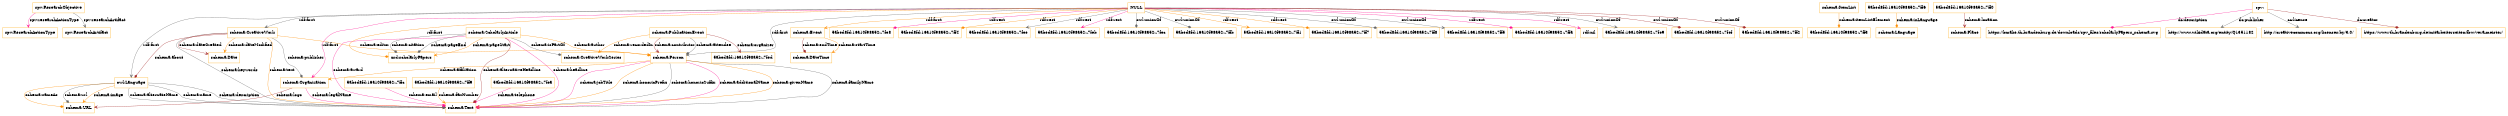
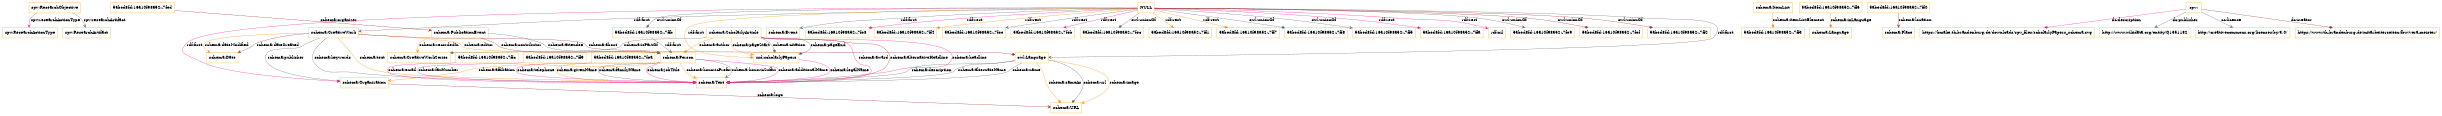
edge "NULL" -> "schema:Person": now "5abed8fd:16a10f98a52:-7ffb" -> "schema:Person"
edge "NULL" -> "schema:Event": color darkorange -> gray40
edge "schema:PublicationEvent" -> "5abed8fd:16a10f98a52:-7fed": reversed
node "schema:DateTime": removed
edge "5abed8fd:16a10f98a52:-7ff9" -> "schema:Text": color darkorange -> deeppink
edge "schema:Organization" -> "schema:Text": now "xsd:scholarlyPapers" -> "schema:Text"
